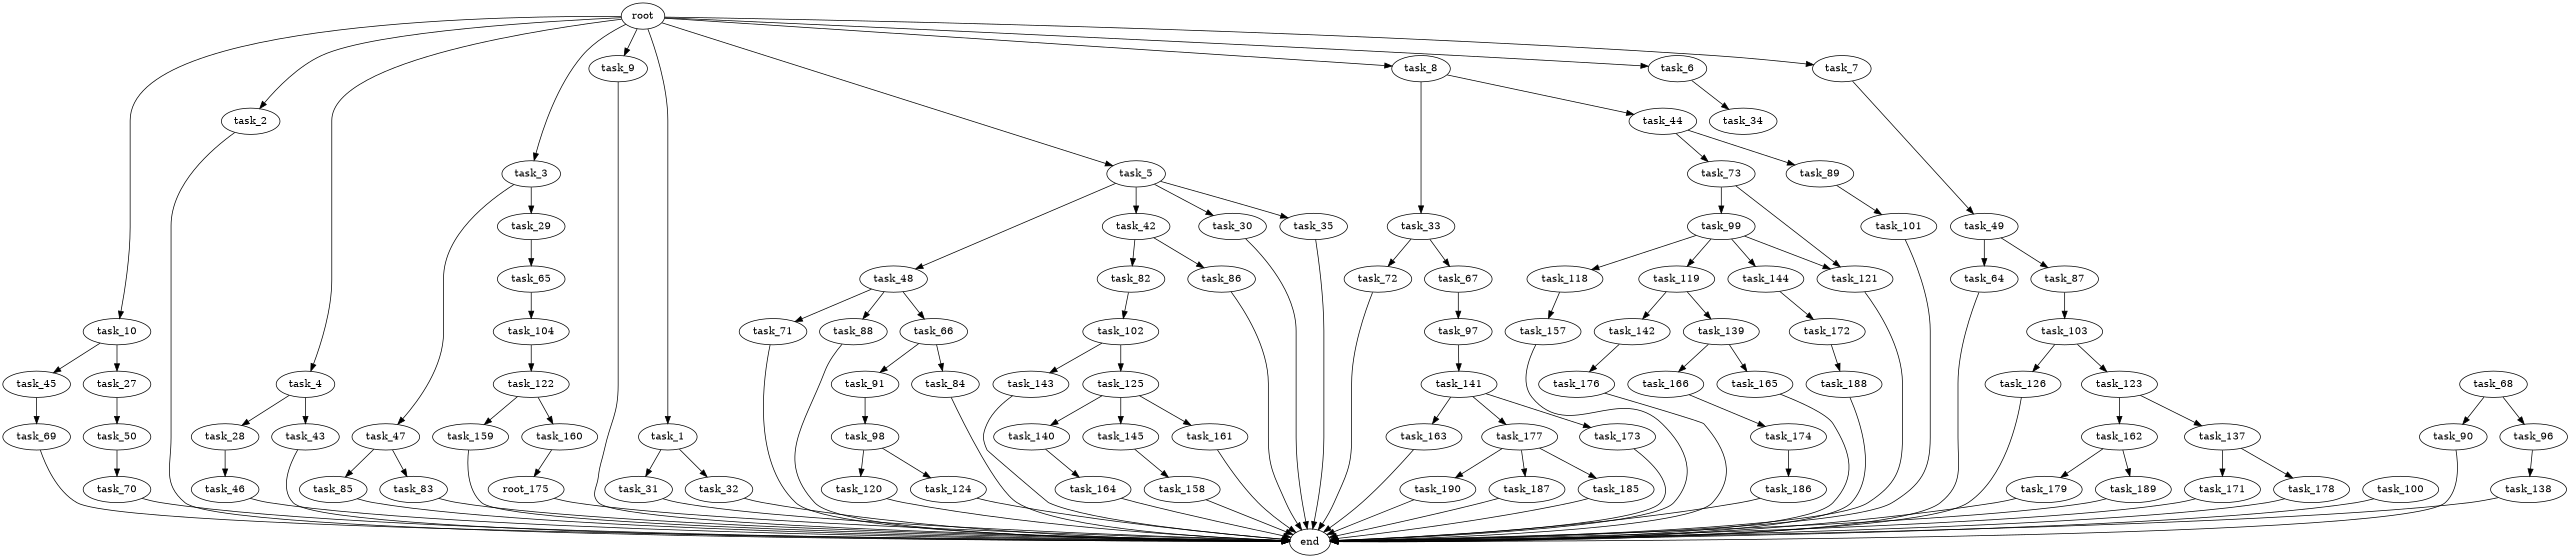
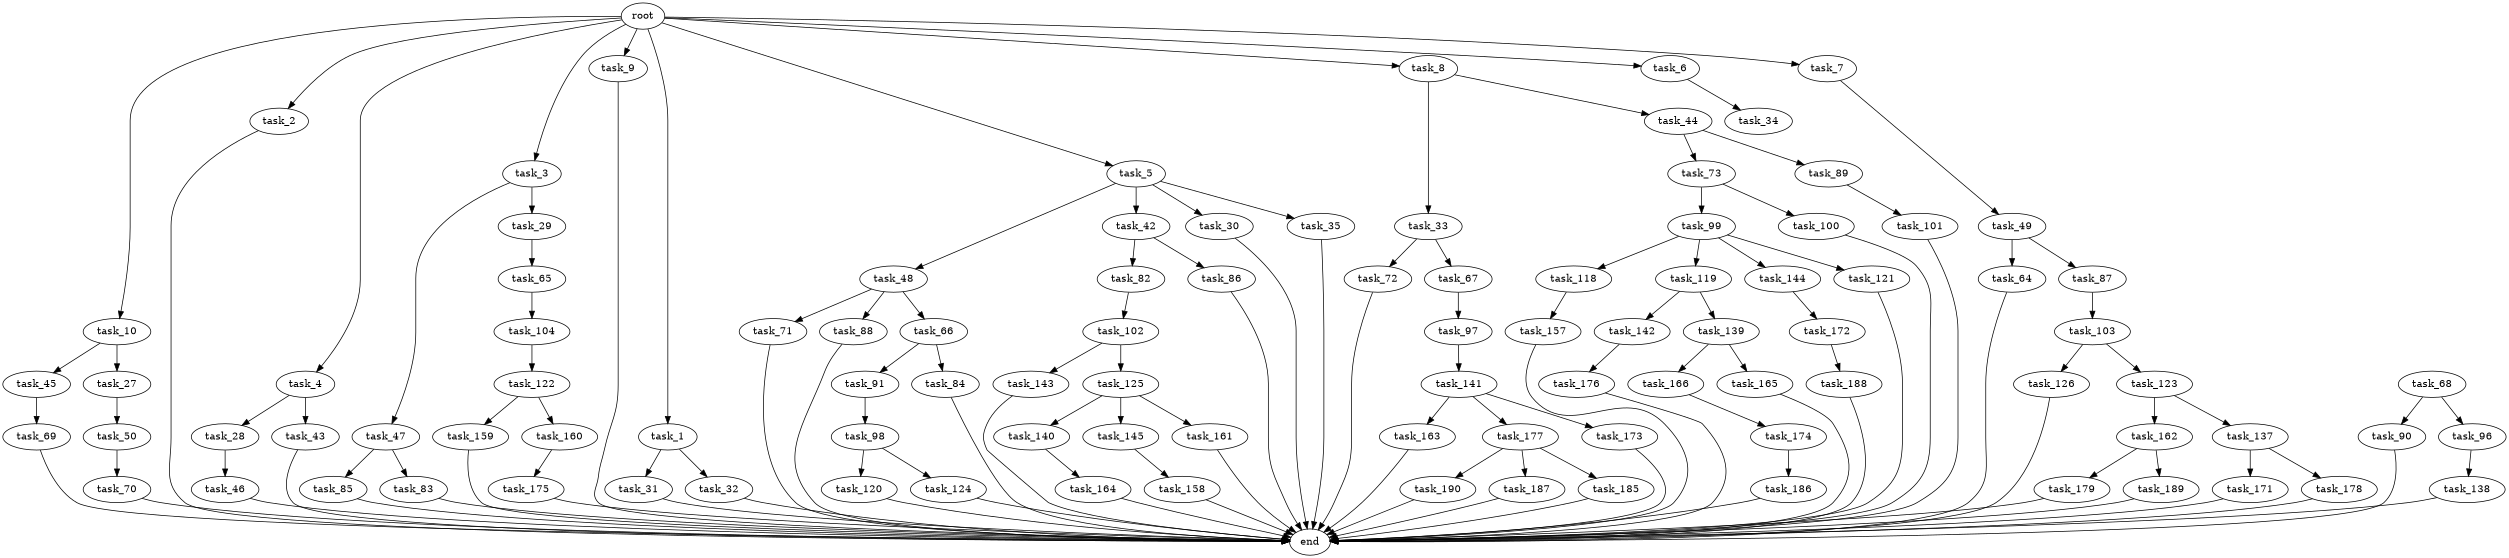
edge "task_73" -> "task_121": now "task_73" -> "task_100"
node "root_175": label "root_175" -> "task_175"
